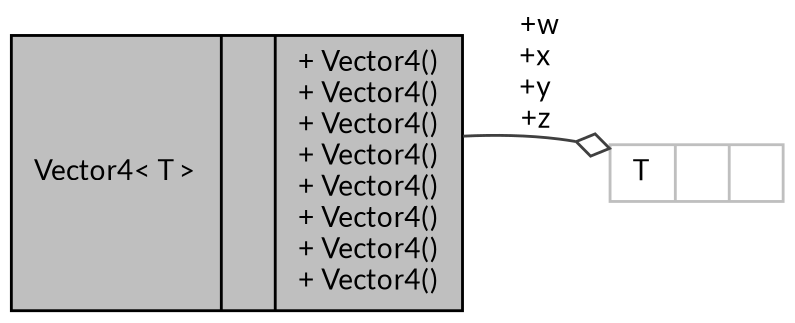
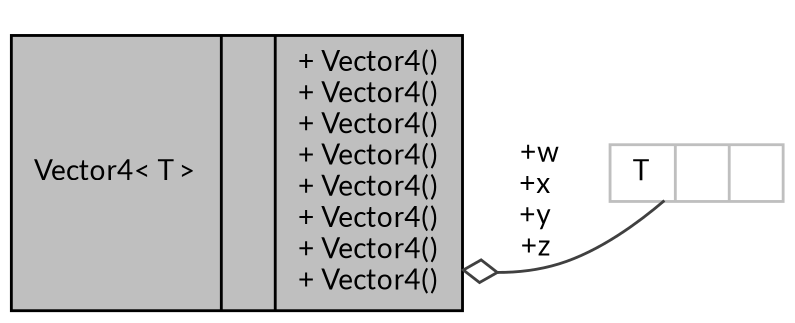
edge "Vector4< T >" -> "T": reversed
